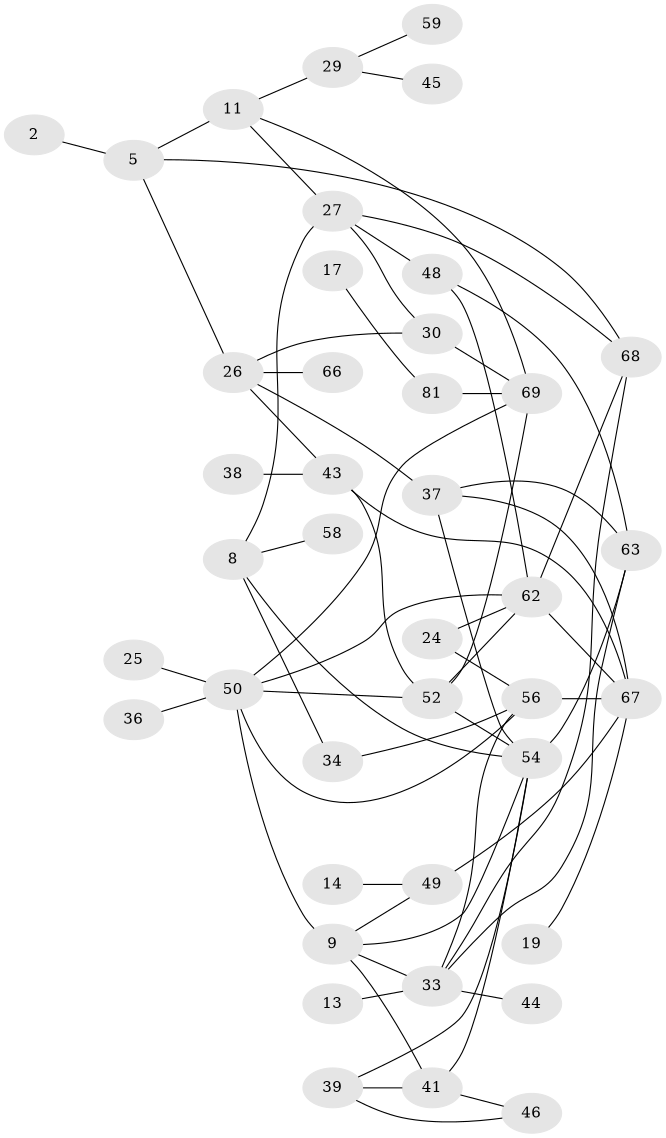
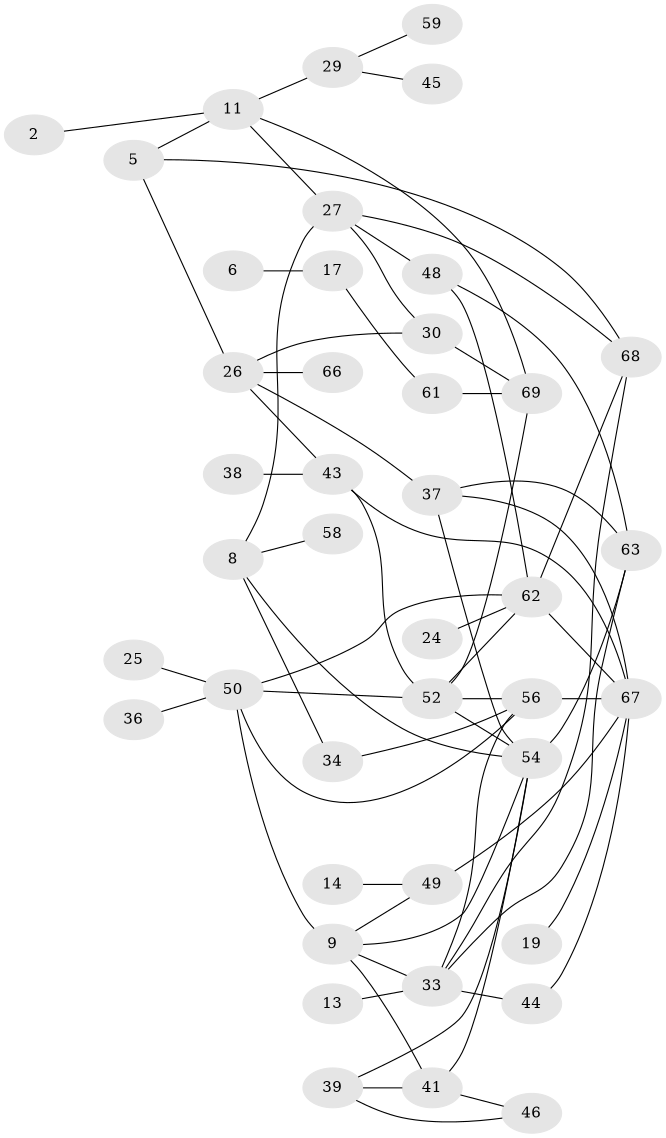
edge "2" -- "5": now "2" -- "11"
node "6": added
node "81": label "81" -> "61"
edge "69" -- "50": removed
edge "24" -- "56": now "52" -- "56"
edge "67" -- "44": added
